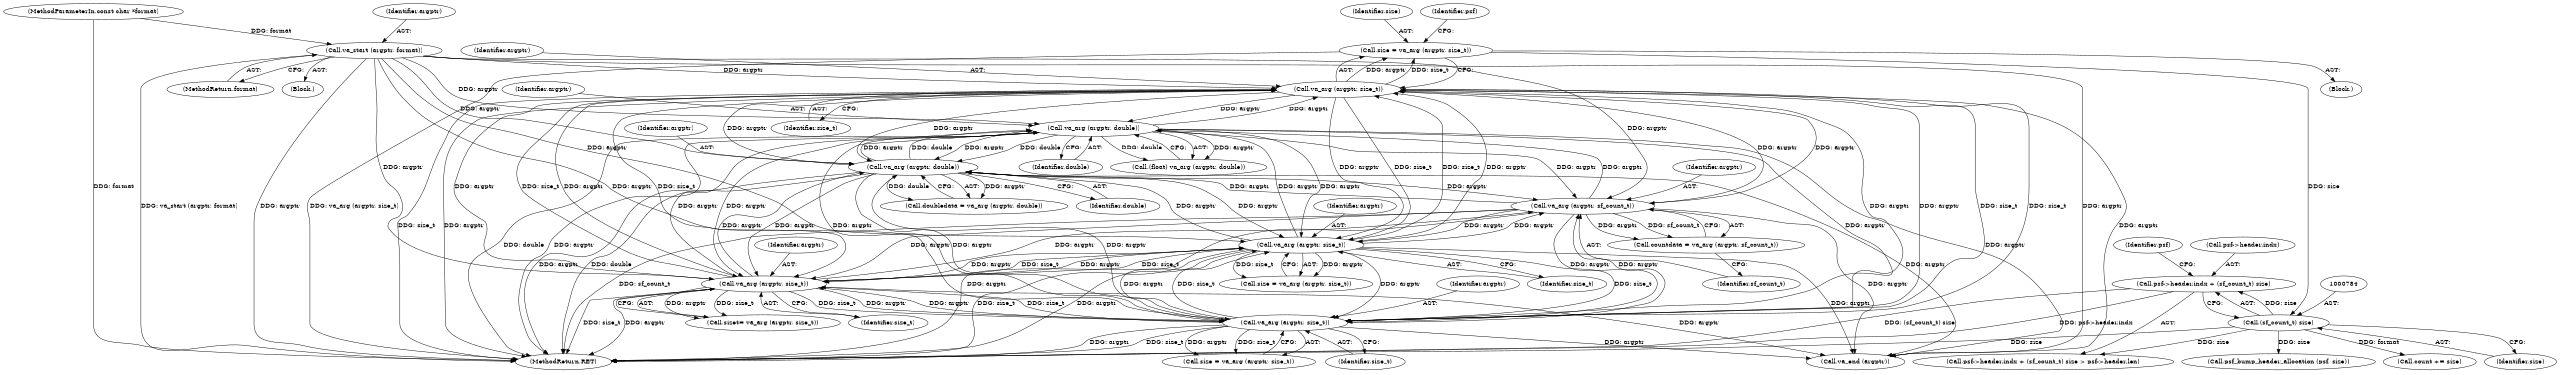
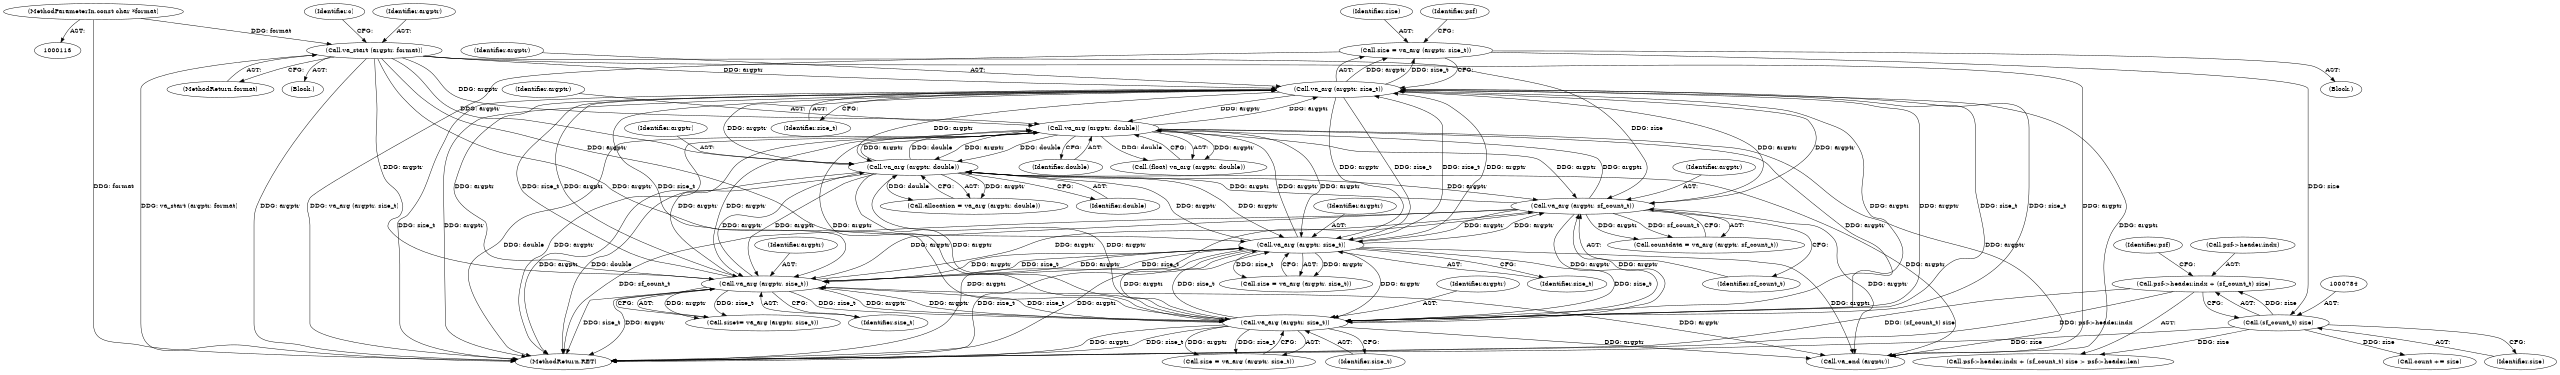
node "(Identifier,c)": added
node "1000113": added
edge "(Call,va_start (argptr, format))" -> "(Call,va_arg (argptr, sf_count_t))": label "DDG: argptr" -> "DDG: size"
node "(Call,doubledata = va_arg (argptr, double))": label "(Call,doubledata = va_arg (argptr, double))" -> "(Call,allocation = va_arg (argptr, double))"
edge "(Call,countdata = va_arg (argptr, sf_count_t))" -> "(Identifier,sf_count_t)": now "(Call,va_arg (argptr, sf_count_t))" -> "(Identifier,sf_count_t)"
edge "(Call,(sf_count_t) size)" -> "(Call,count += size)": label "DDG: format" -> "DDG: size"
node "(Call,psf_bump_header_allocation (psf, size))": removed
